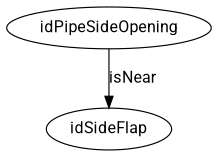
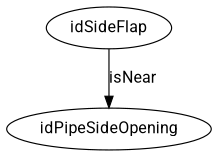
edge "idPipeSideOpening" -> "idSideFlap": reversed
